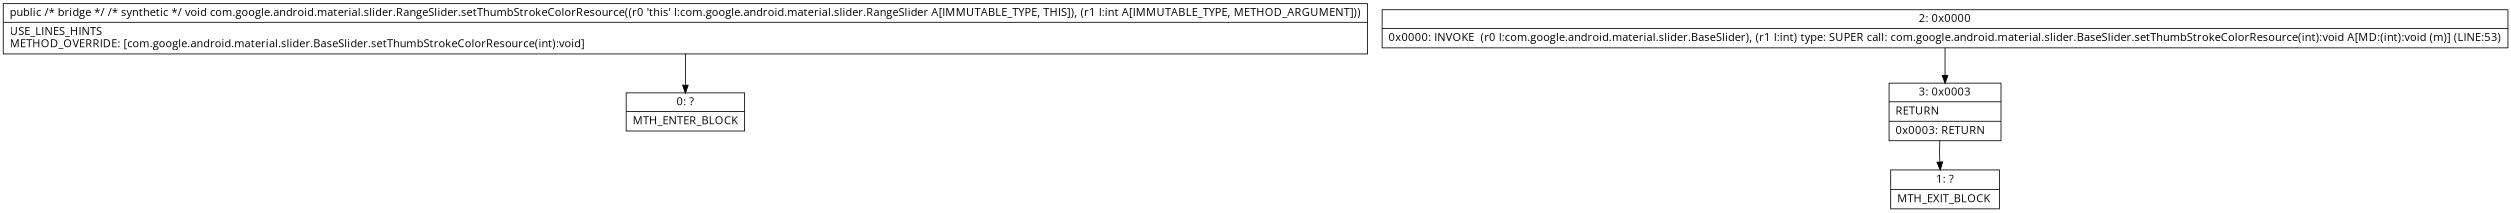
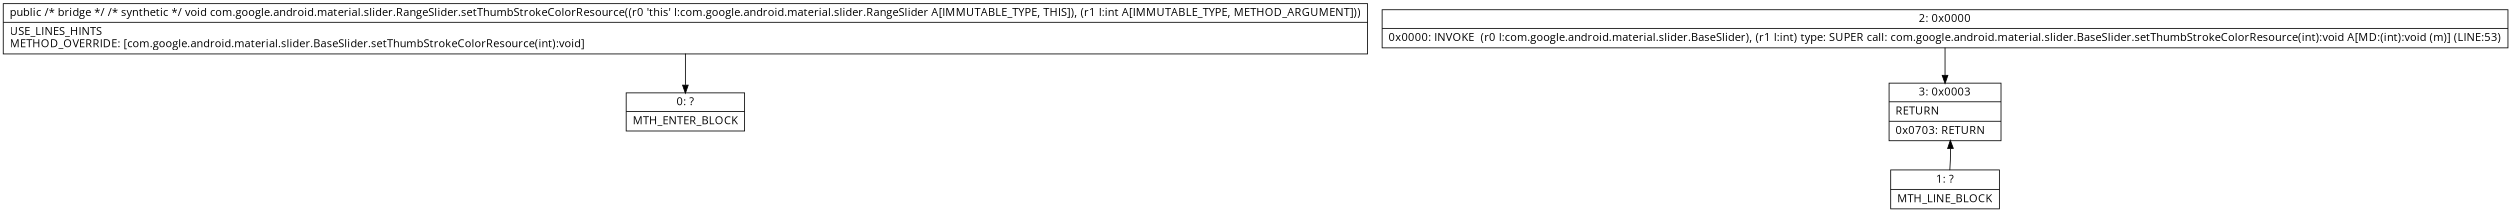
node "3: 0x0003": text "0x0003: RETURN" -> "0x0703: RETURN"
edge "3: 0x0003" -> "1: ?": reversed
node "1: ?": text "MTH_EXIT_BLOCK" -> "MTH_LINE_BLOCK"
